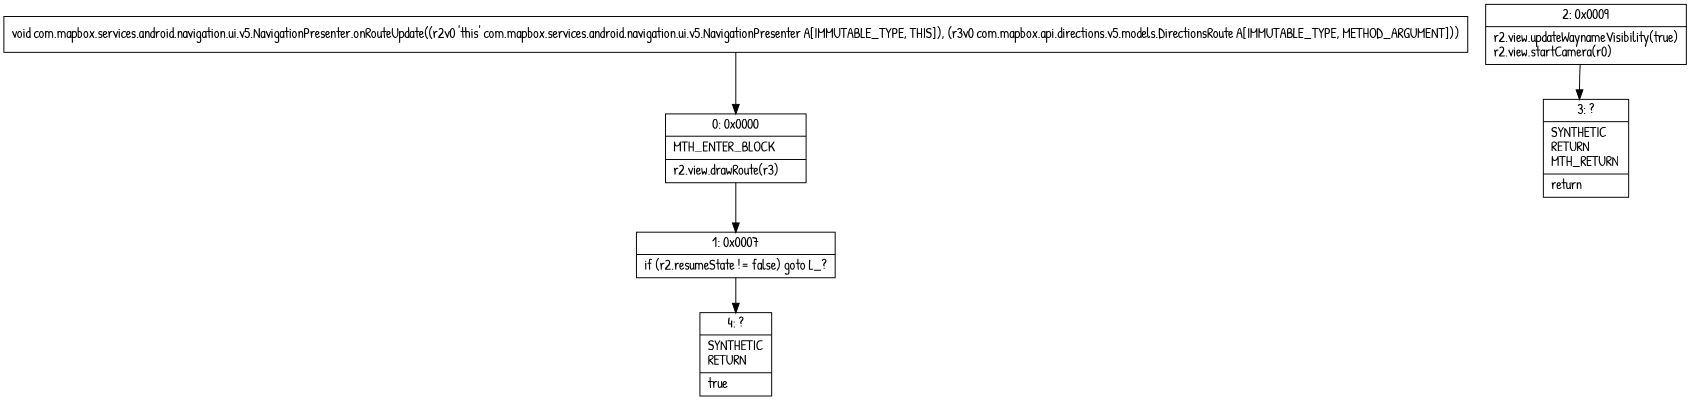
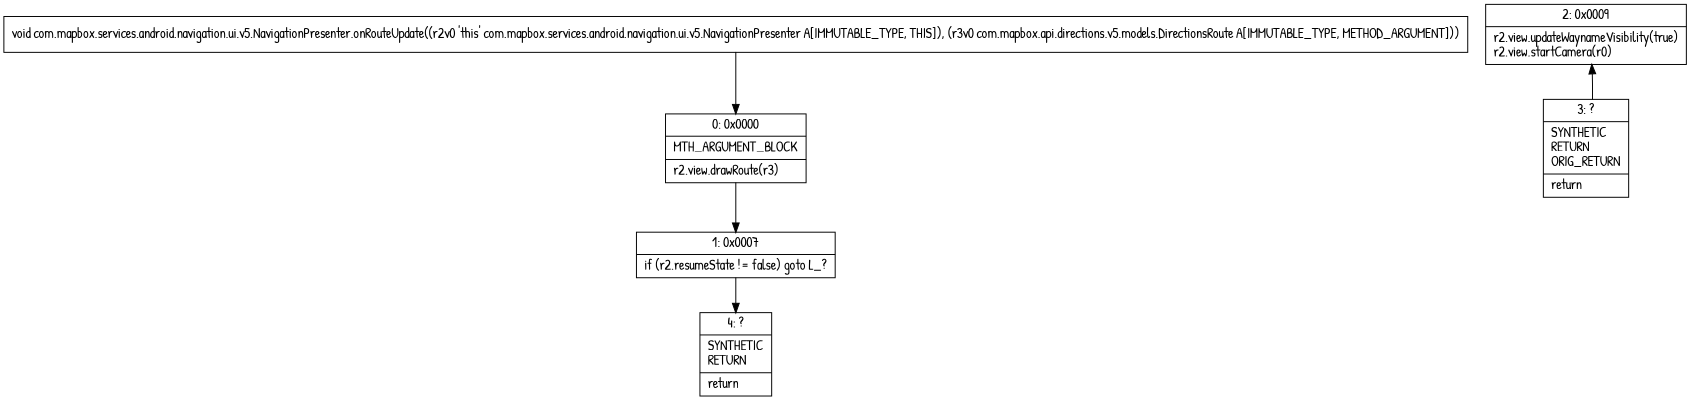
edge "2: 0x0009" -> "3: ?": reversed
node "0: 0x0000": text "MTH_ENTER_BLOCK" -> "MTH_ARGUMENT_BLOCK"
node "3: ?": text "MTH_RETURN" -> "ORIG_RETURN"
node "4: ?": text "true" -> "return"
